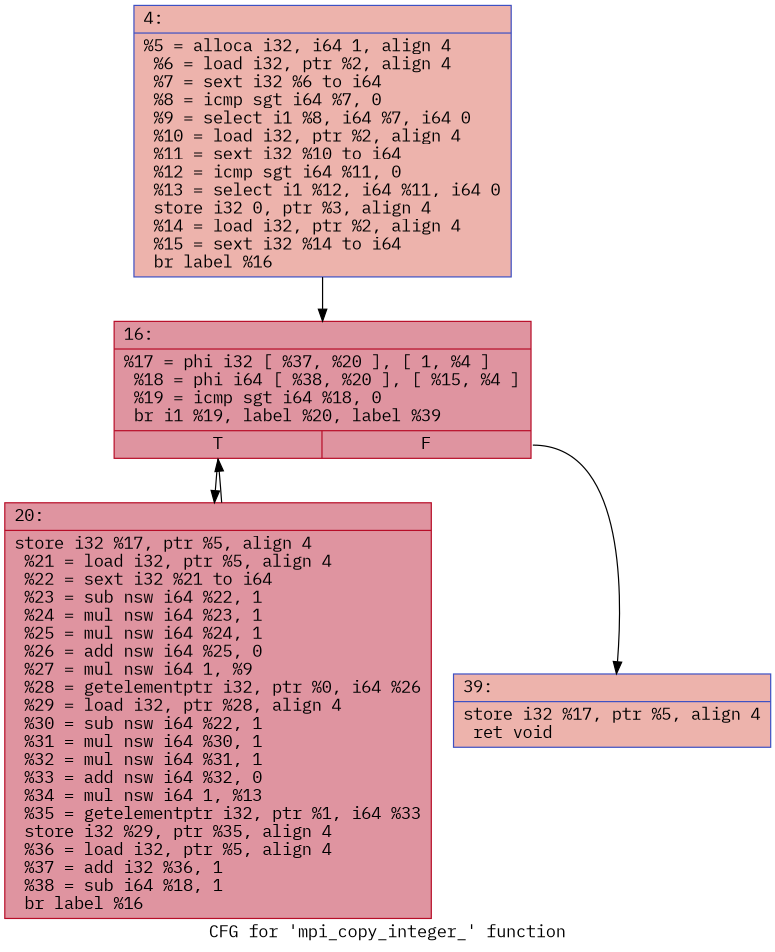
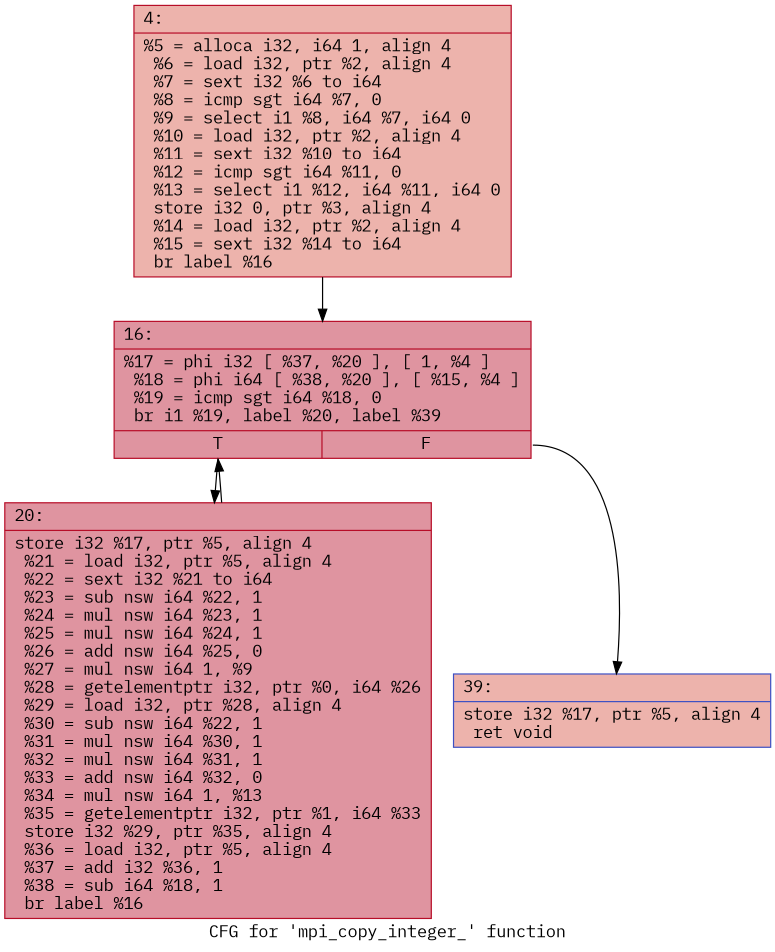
node "4:": color #3d50c3ff -> #b70d28ff
